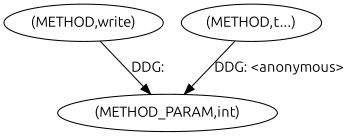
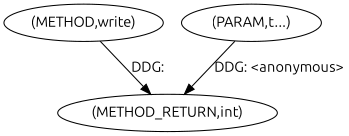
node "(METHOD,t...)": label "(METHOD,t...)" -> "(PARAM,t...)"
node "(METHOD_PARAM,int)": label "(METHOD_PARAM,int)" -> "(METHOD_RETURN,int)"
